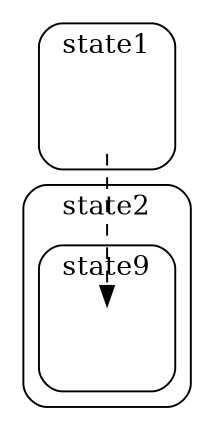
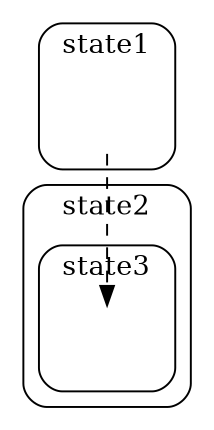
cluster "state9": label "state9" -> "state3"
